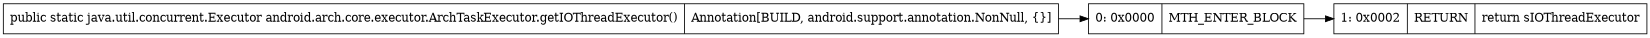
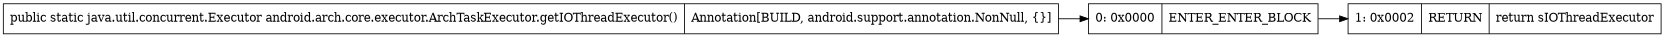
node "0: 0x0000": text "MTH_ENTER_BLOCK" -> "ENTER_ENTER_BLOCK"
